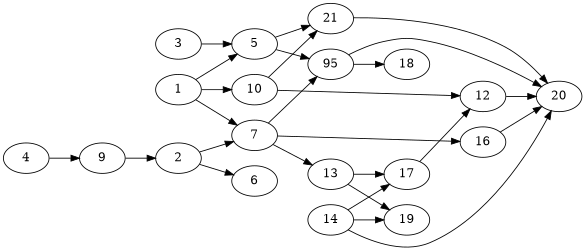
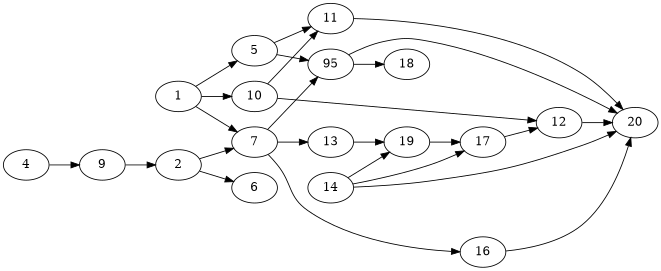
node "21": label "21" -> "11"
node "3": removed
edge "13" -> "17": now "19" -> "17"
